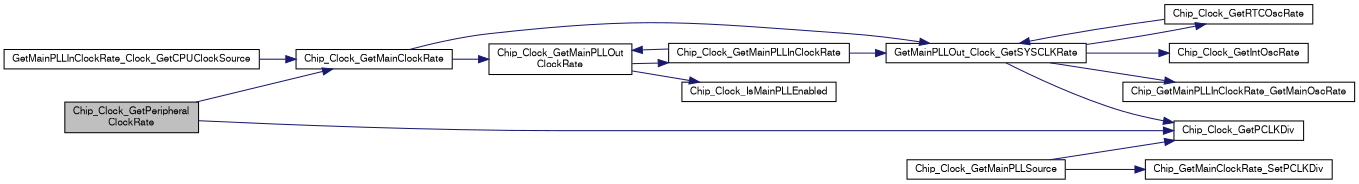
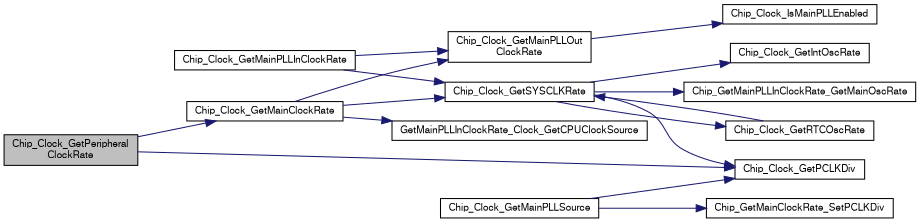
node "GetMainPLLOut_Clock_GetSYSCLKRate": label "GetMainPLLOut_Clock_GetSYSCLKRate" -> "Chip_Clock_GetSYSCLKRate"
edge "GetMainPLLInClockRate_Clock_GetCPUClockSource" -> "Chip_Clock_GetMainClockRate": reversed
edge "Chip_Clock_GetMainPLLOut ClockRate" -> "Chip_Clock_GetMainPLLInClockRate": removed
